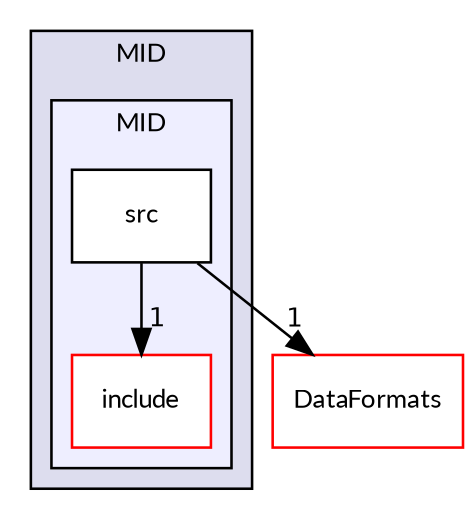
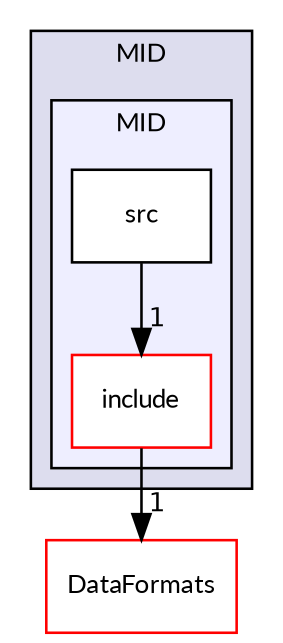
edge "src" -> "DataFormats": now "include" -> "DataFormats"
